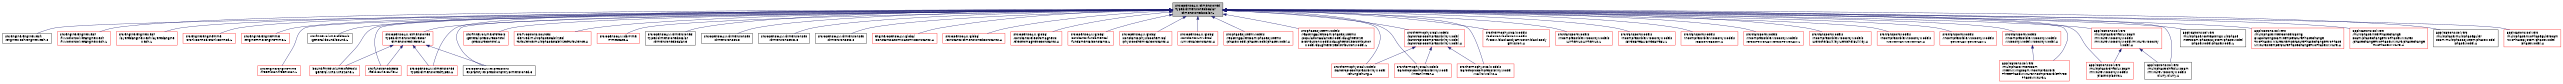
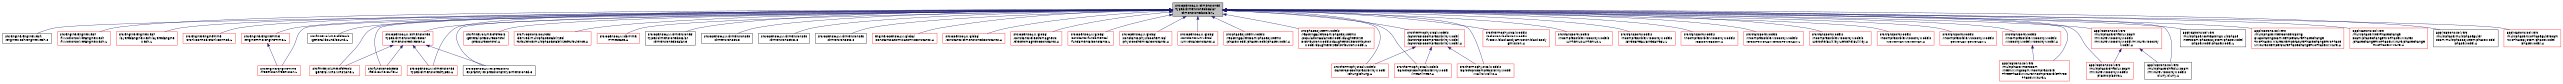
edge "src/engine/engineTime /freePiston/freePiston.H" -> "src/engine/engineTime /engineTime/engineTime.H": added
node "bound/finiteVolume/cfdTools /general/MRF/MRFZone.H": label "bound/finiteVolume/cfdTools /general/MRF/MRFZone.H" -> "src/finiteVolume/cfdTools /general/MRF/MRFZone.H"
